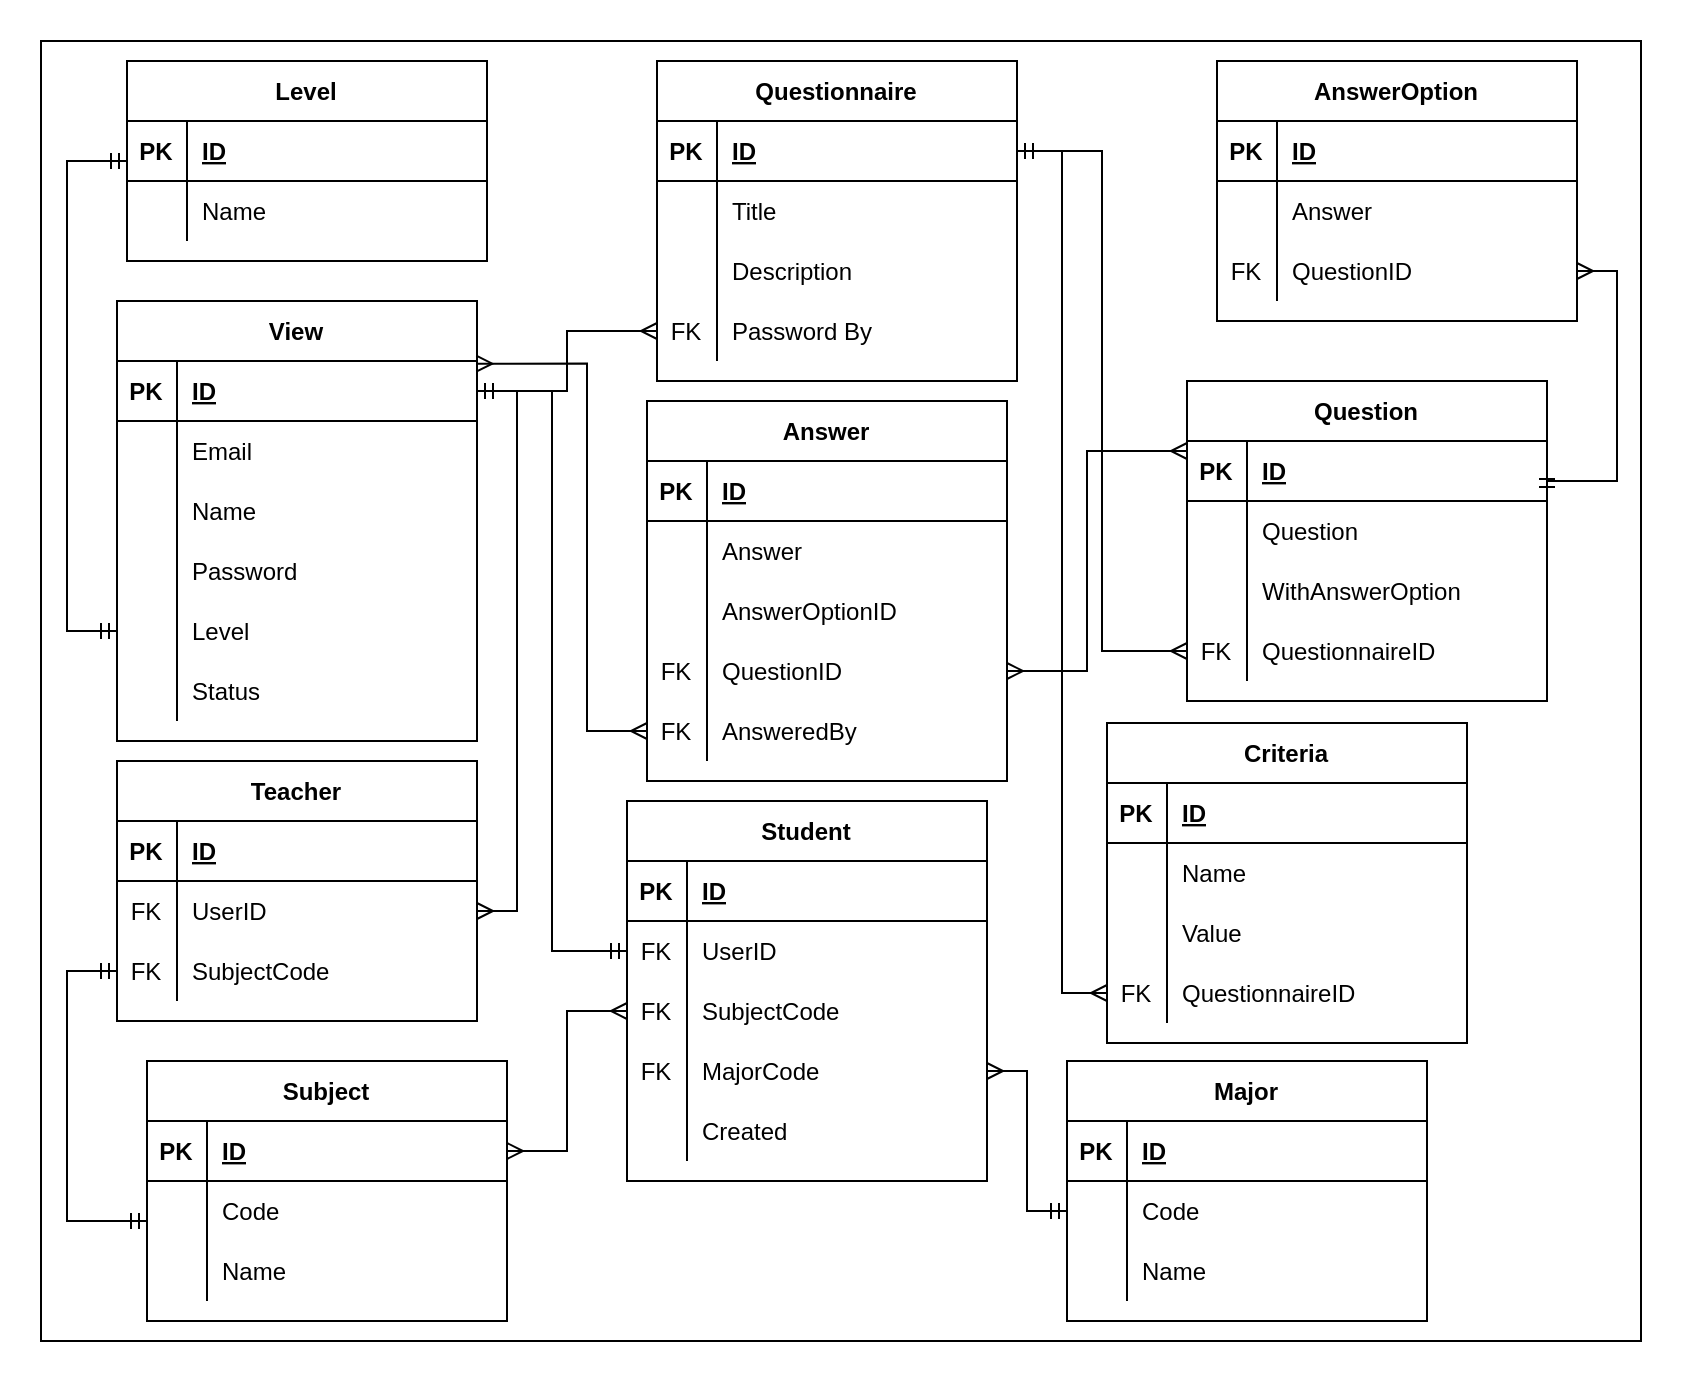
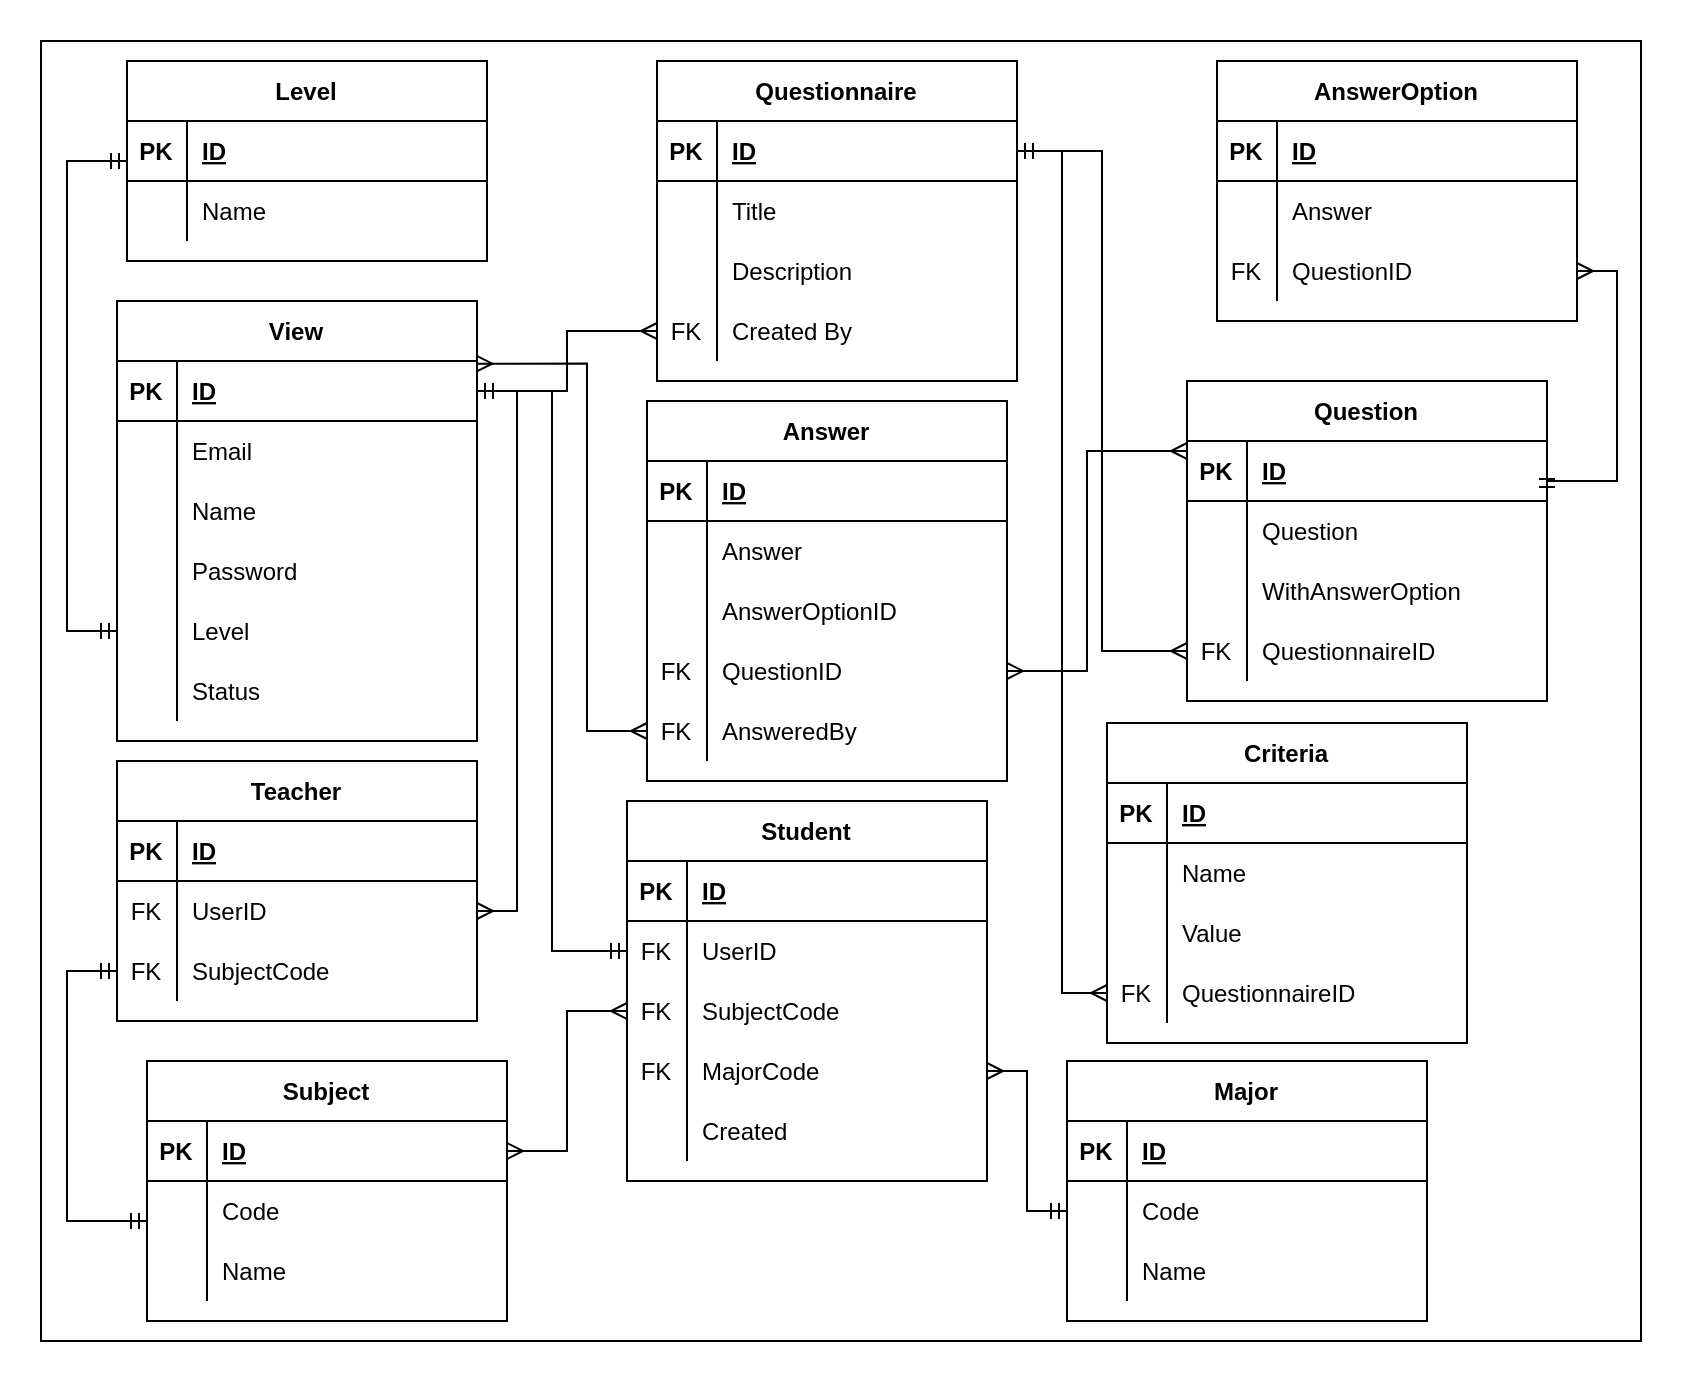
node "Password By": label "Password By" -> "Created By"
